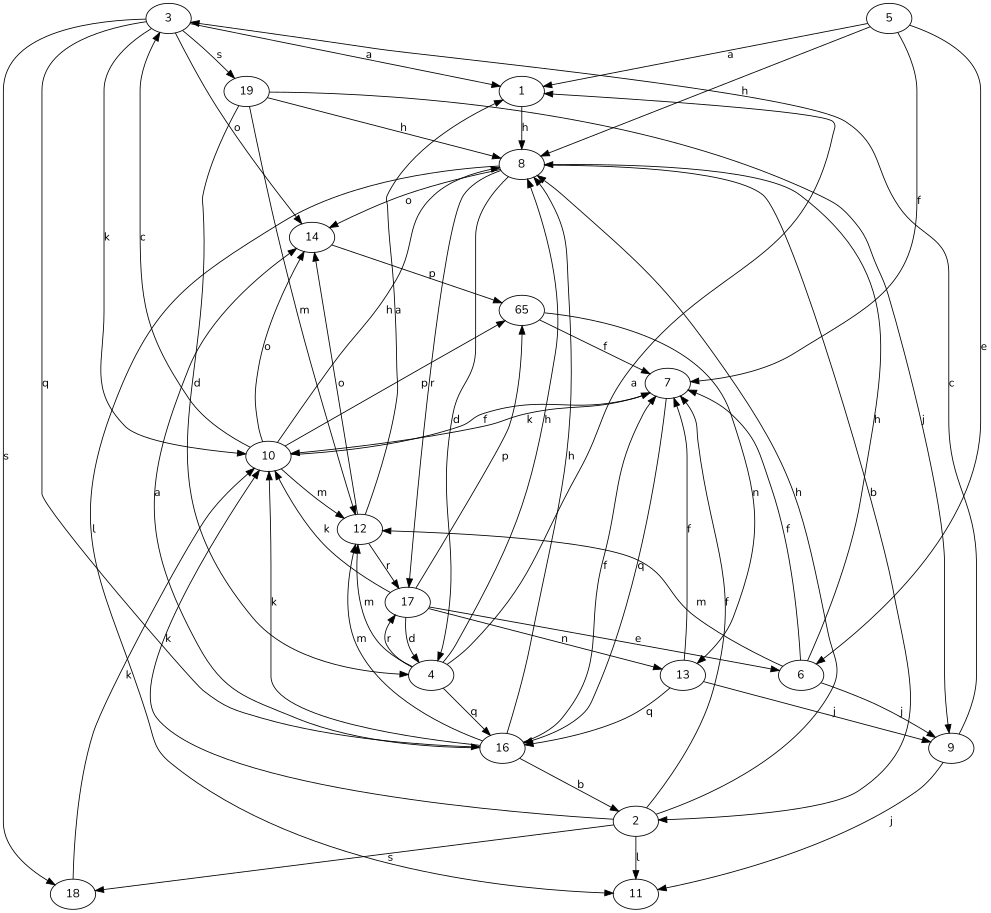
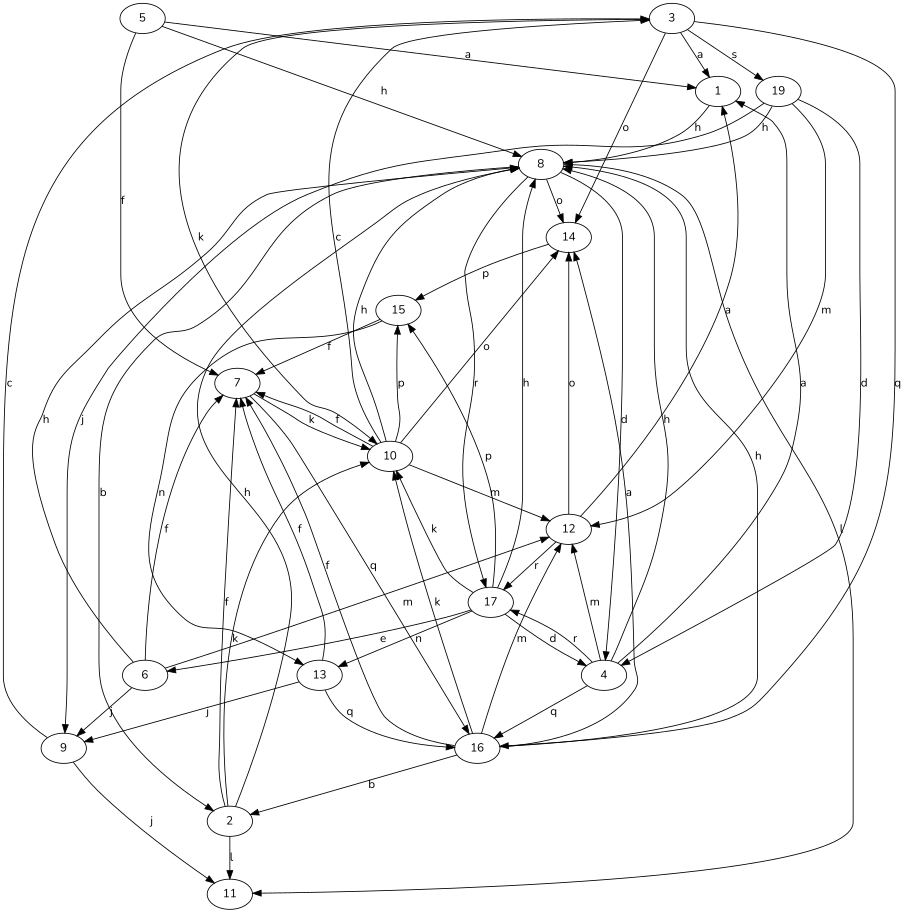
node "65": label "65" -> "15"
edge "5" -> "6": removed, label "e"
edge "17" -> "8": added, label "h"
node "18": removed
